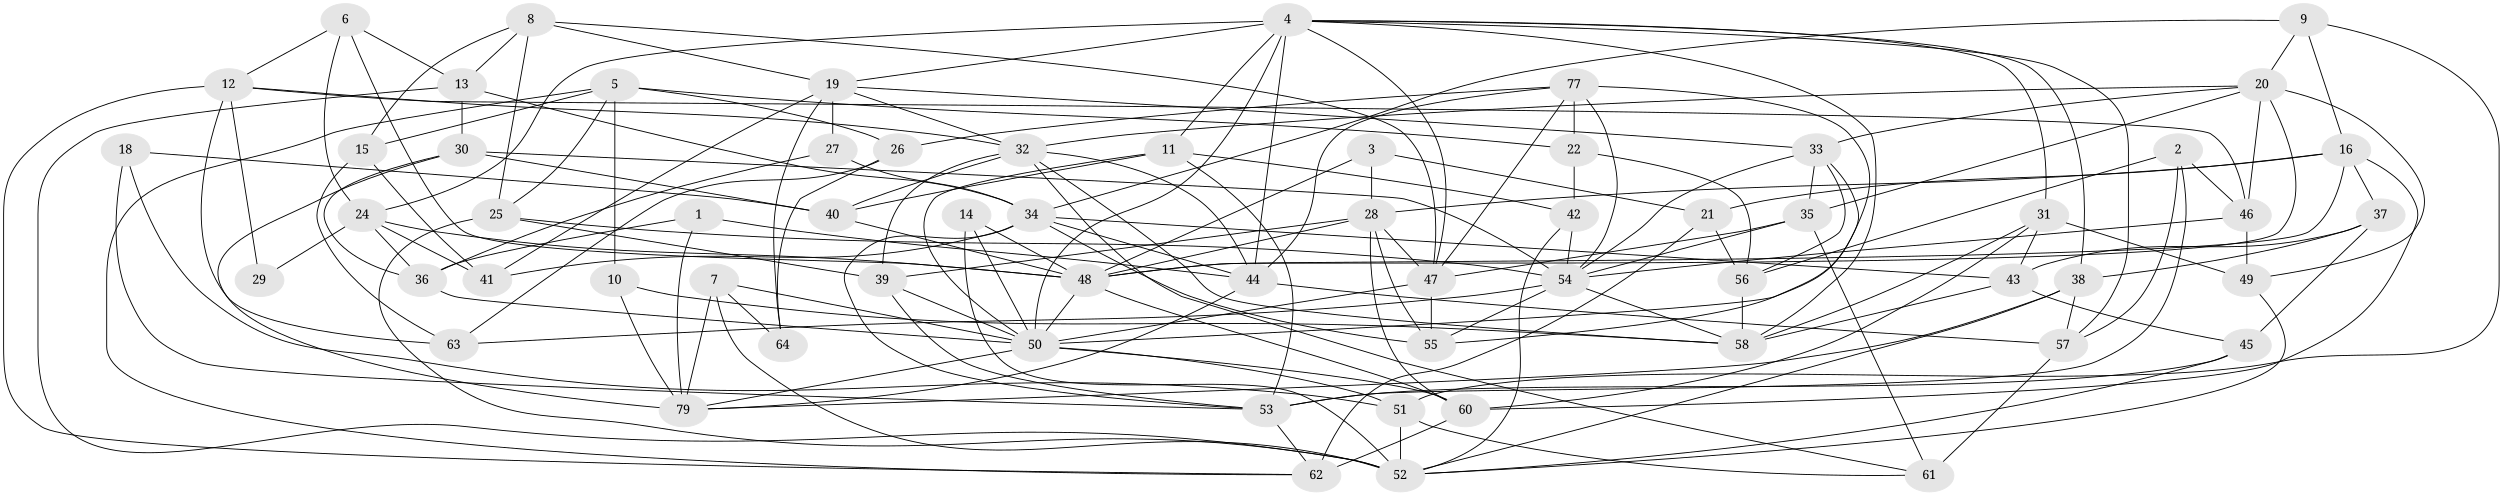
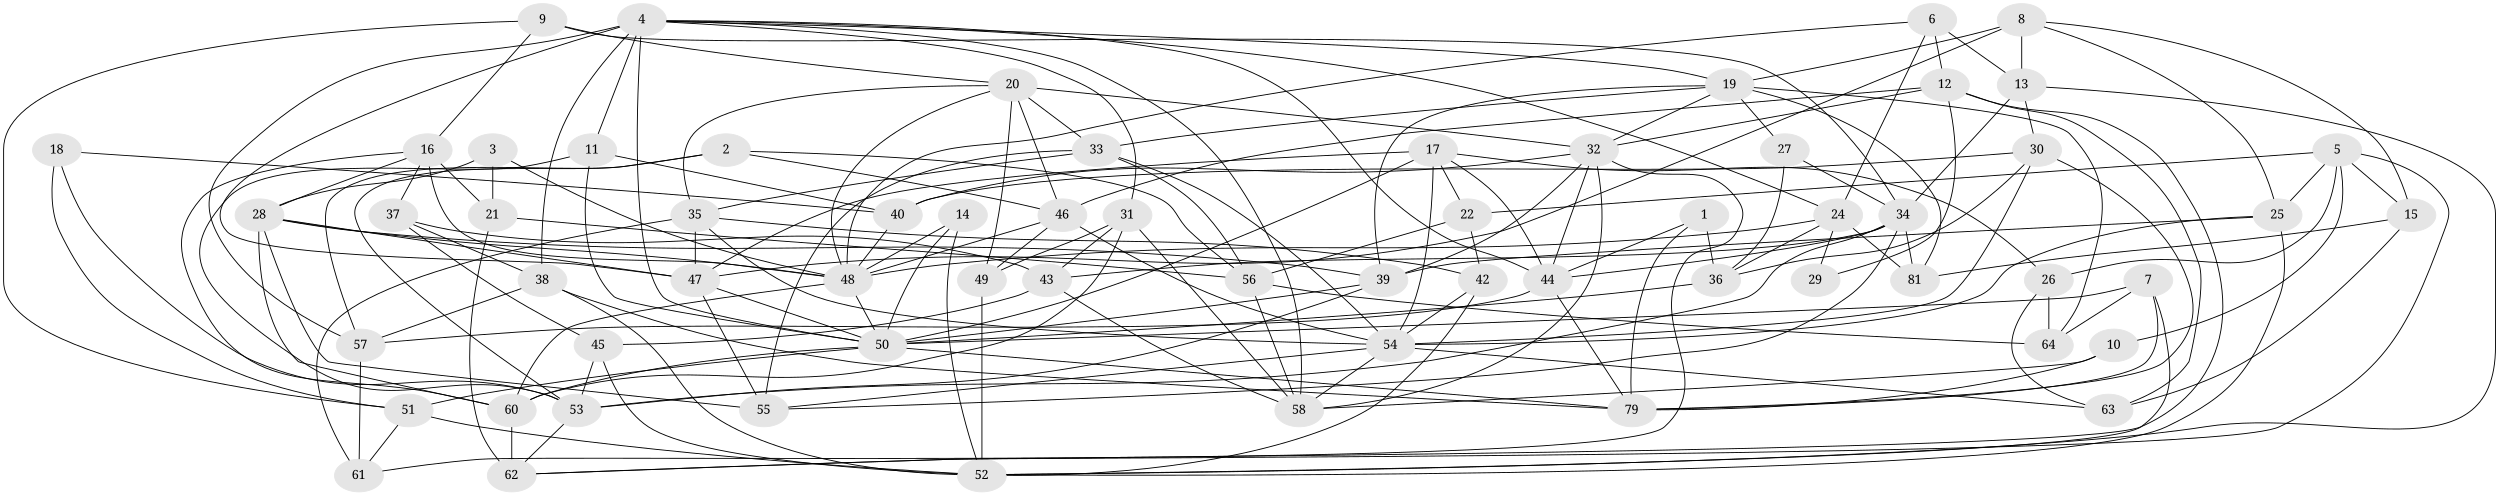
node "77": label "77" -> "17"
edge "19" -- "39": added
edge "11" -- "42": now "35" -- "42"
edge "46" -- "48": added
node "41": label "41" -> "81"
edge "56" -- "64": added
